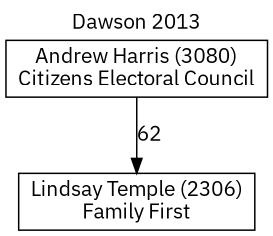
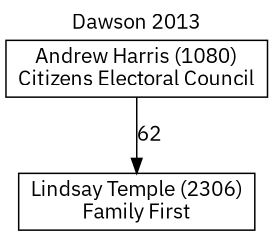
node "Andrew Harris (3080) Citizens Electoral Council": label "Andrew Harris (3080) Citizens Electoral Council" -> "Andrew Harris (1080) Citizens Electoral Council"
